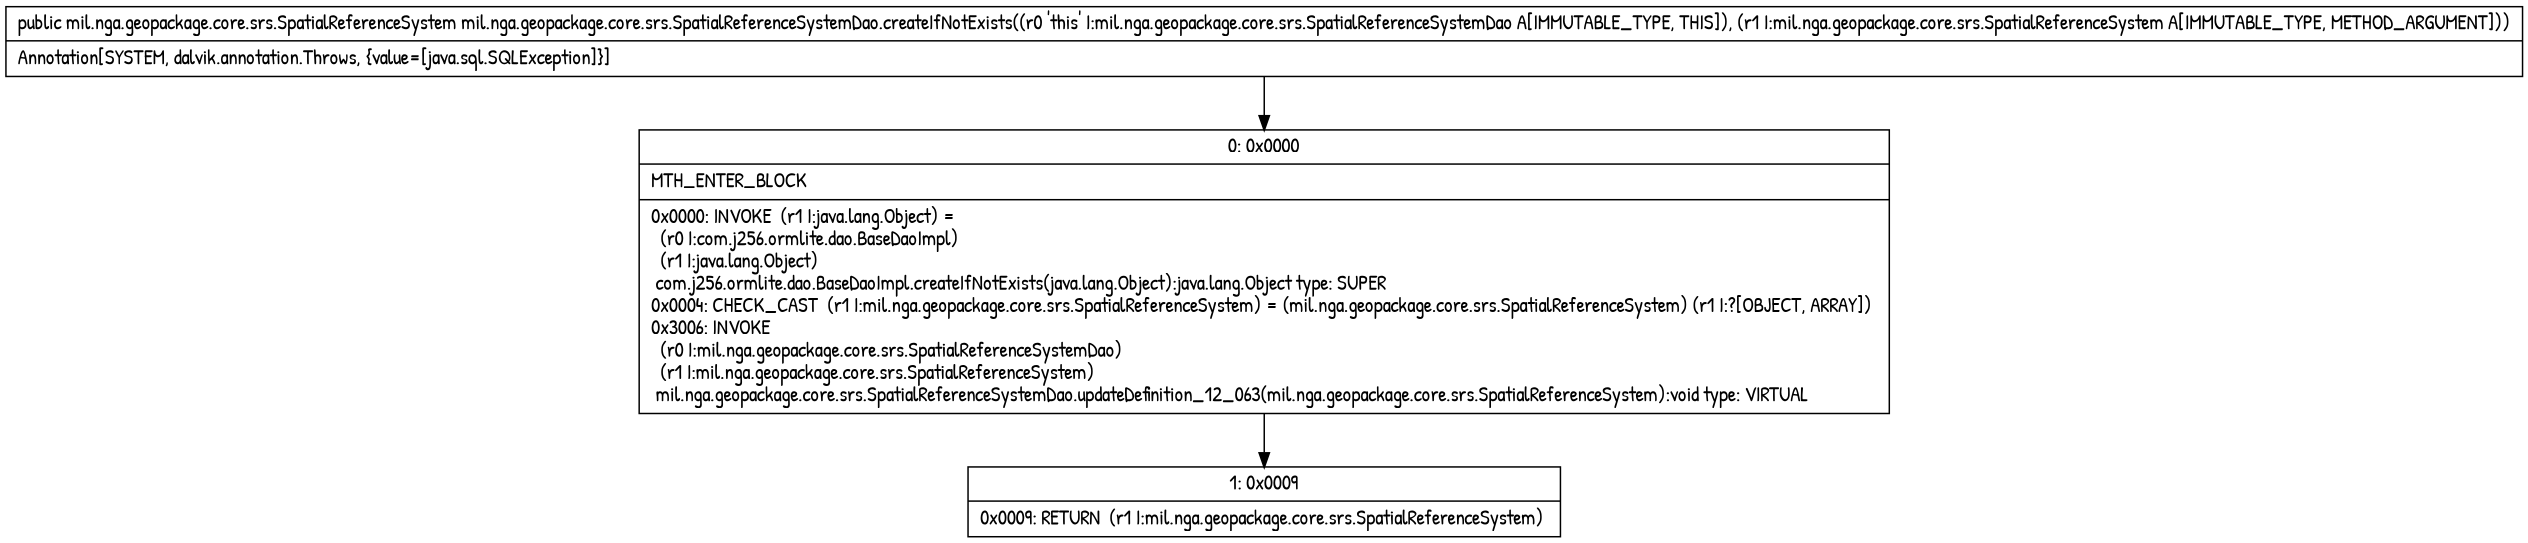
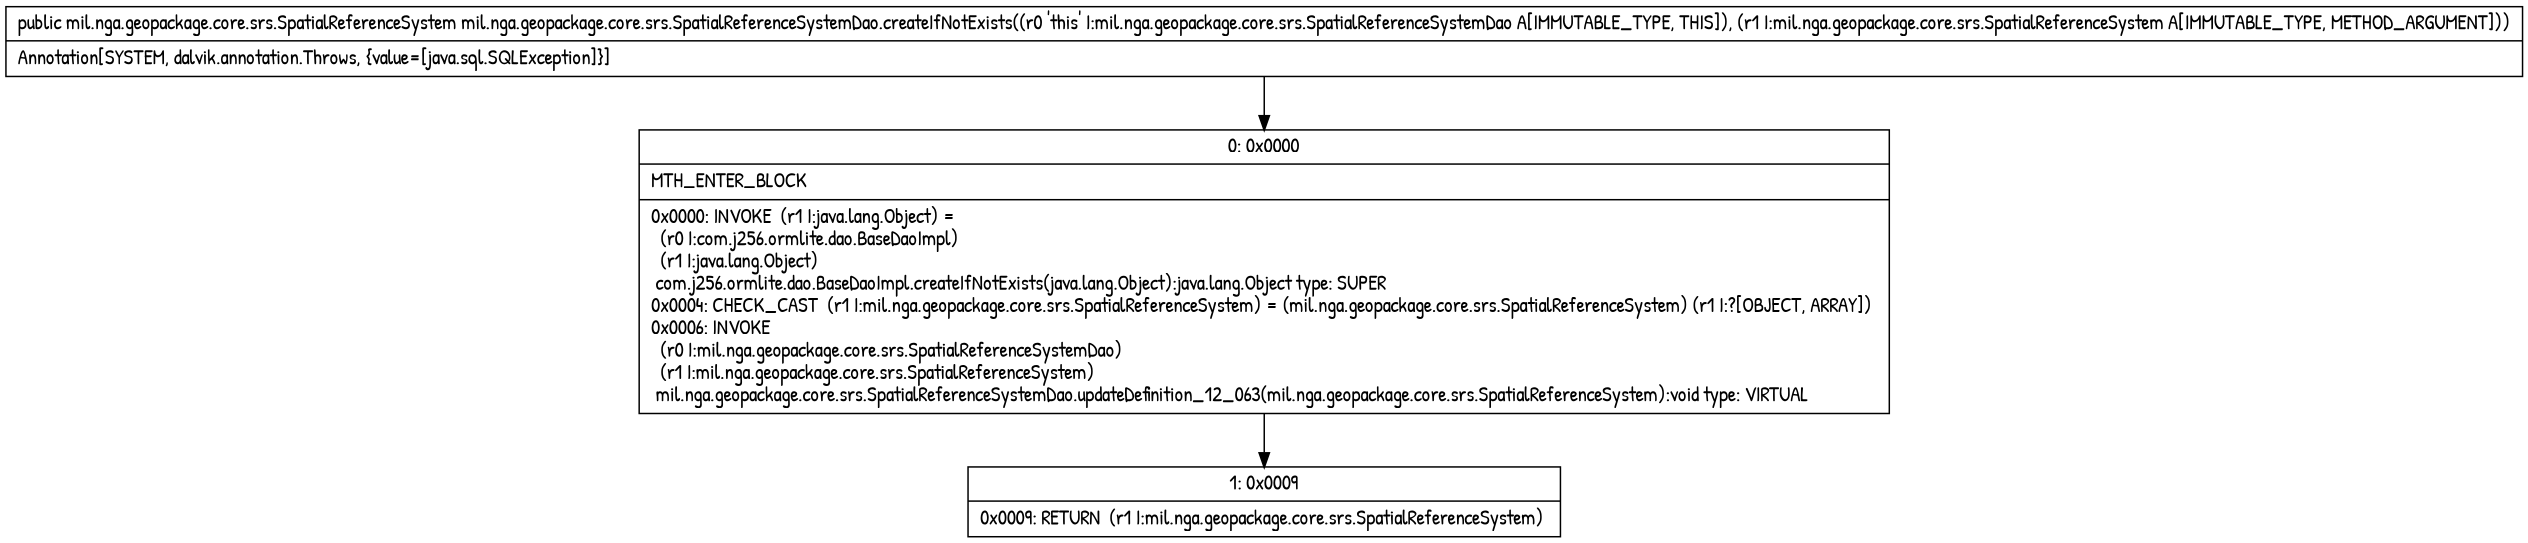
node "0: 0x0000": text "0x3006: INVOKE" -> "0x0006: INVOKE"
